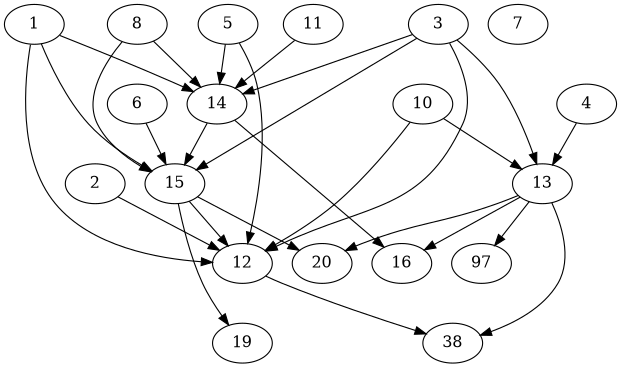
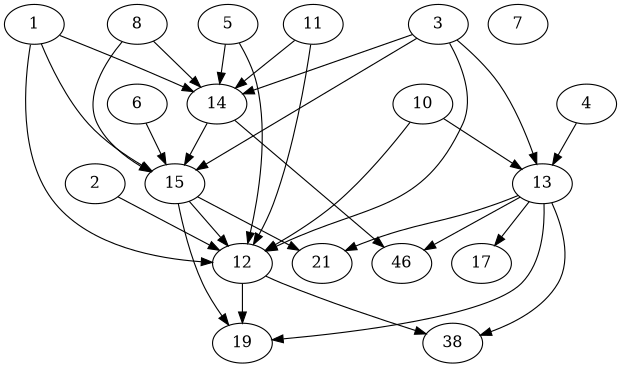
edge "11" -> "12": added
node "20": label "20" -> "21"
node "16": label "16" -> "46"
node "97": label "97" -> "17"
edge "12" -> "19": added
edge "13" -> "19": added
